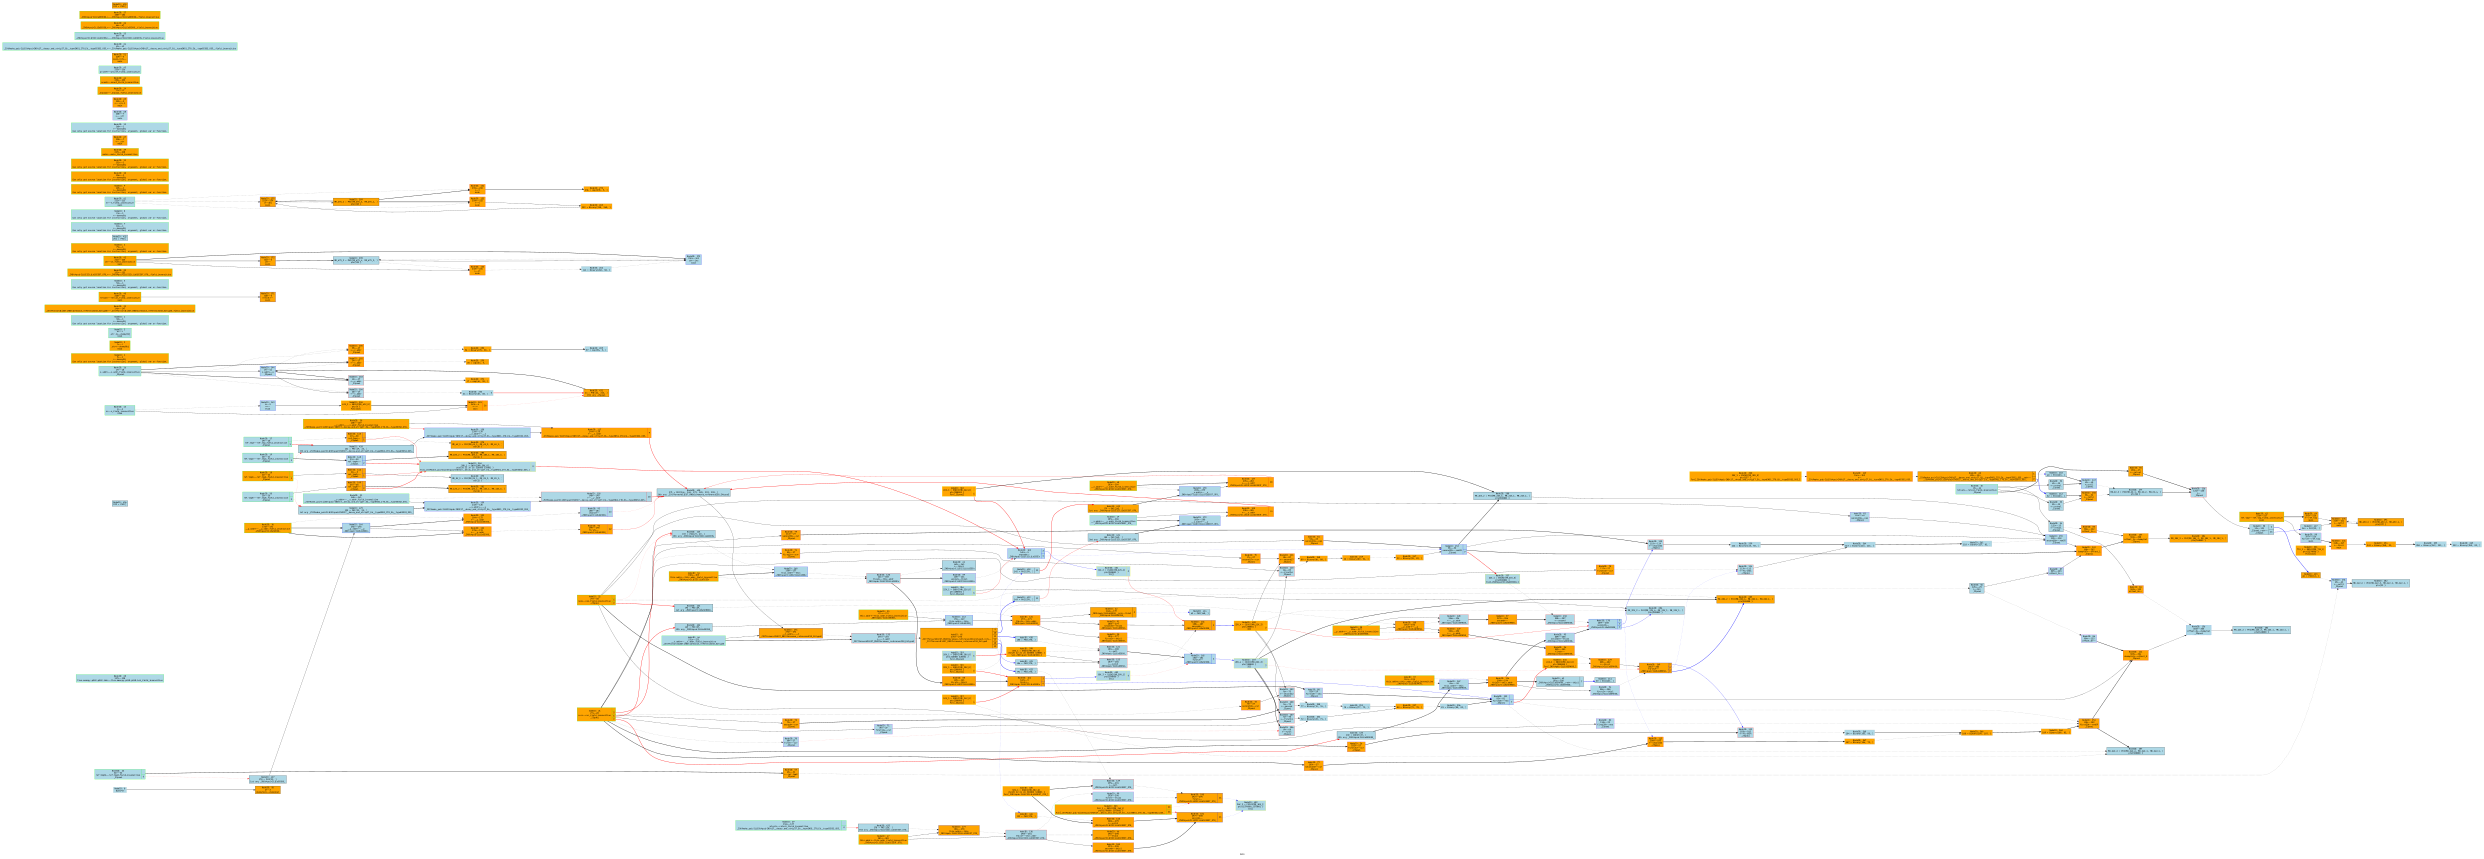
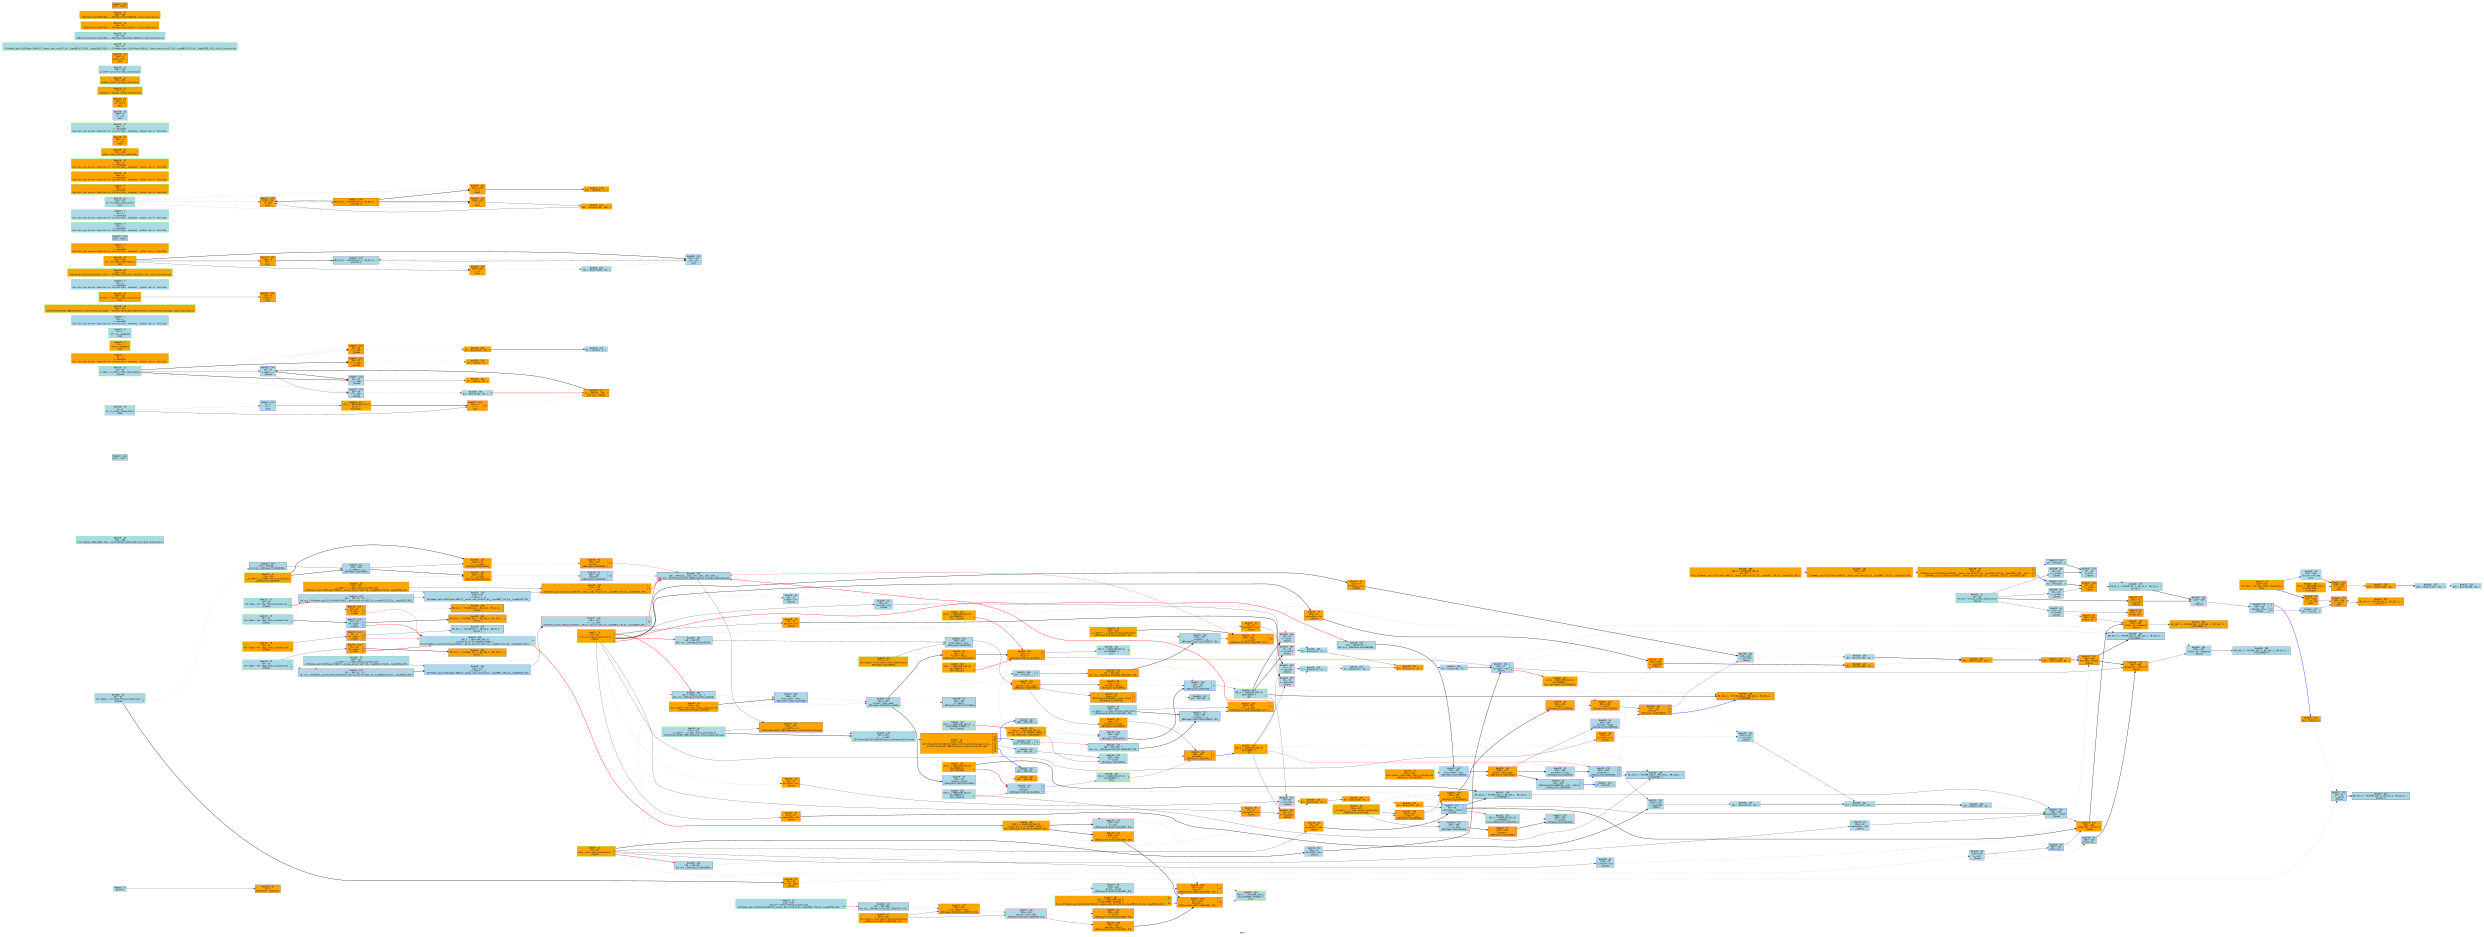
edge "NodeID: 304" -> "NodeID: 162": now "NodeID: 304" -> "NodeID: 325"
